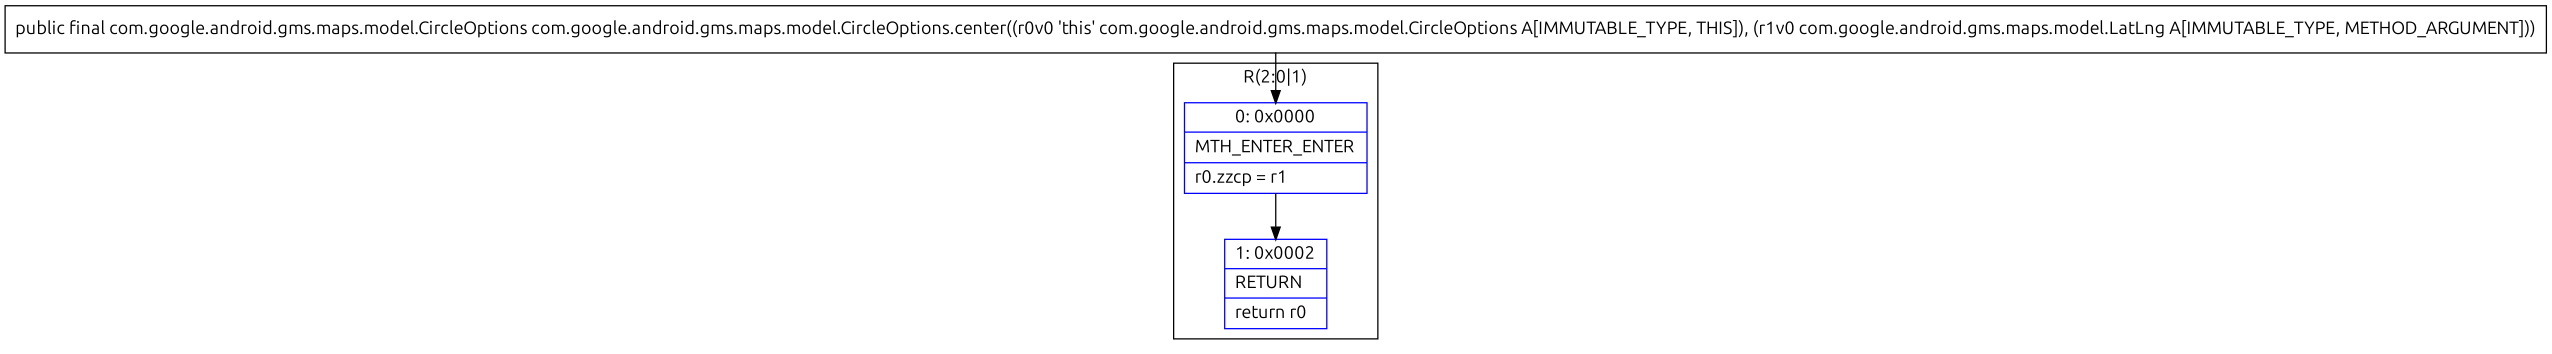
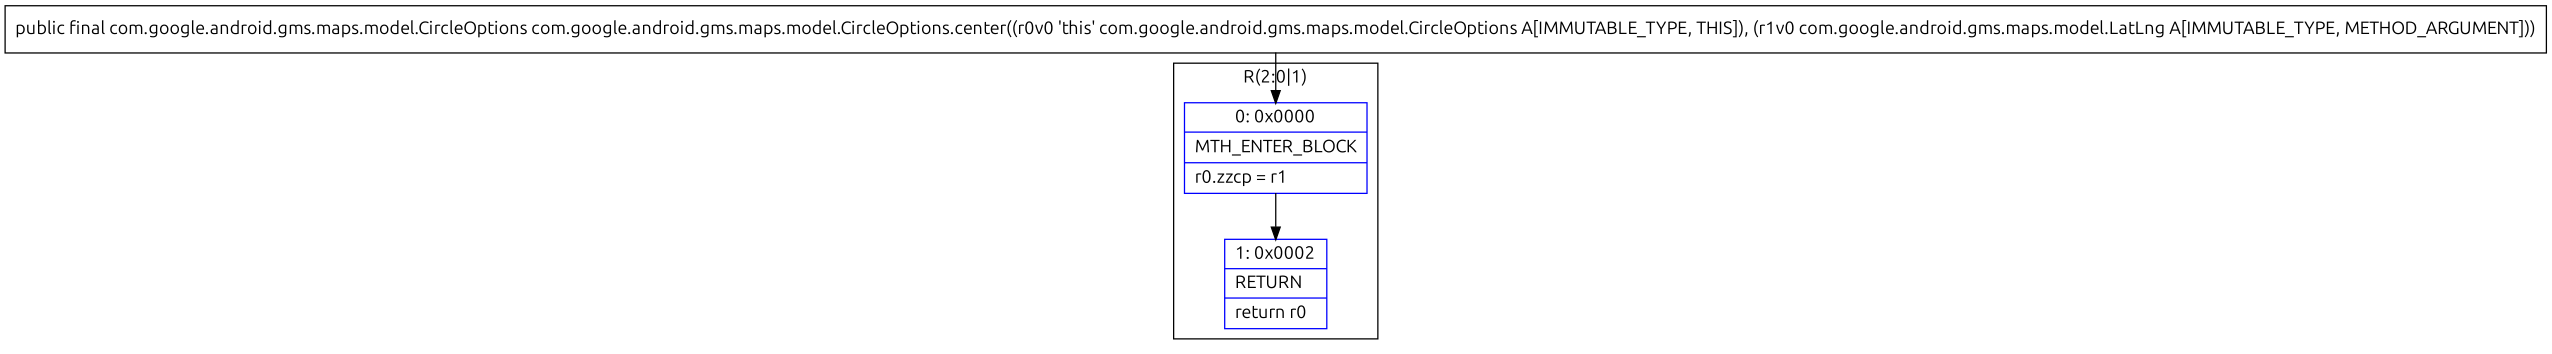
node "0: 0x0000": text "MTH_ENTER_ENTER" -> "MTH_ENTER_BLOCK"
